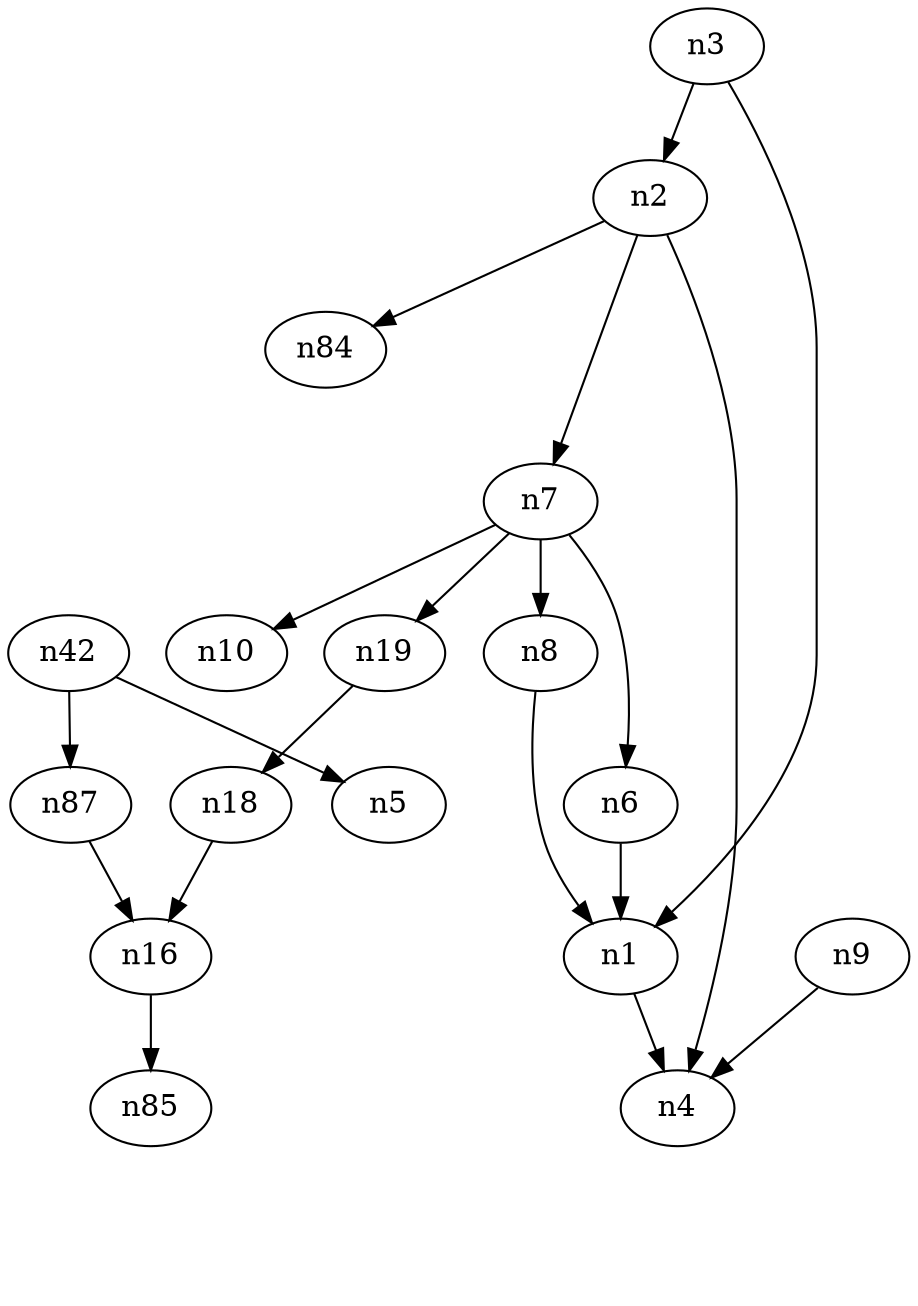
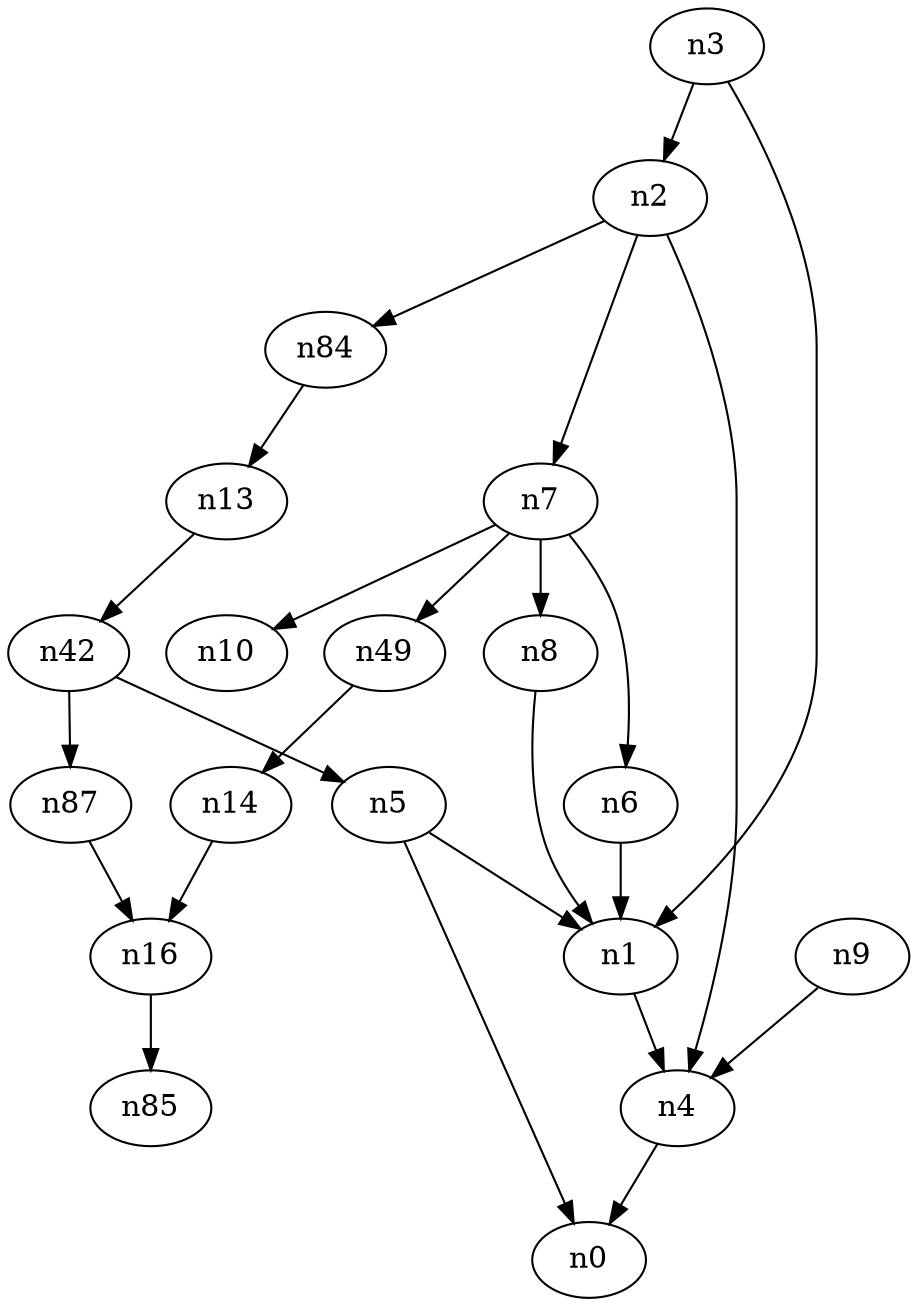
node "n13": added
node "n19": label "n19" -> "n49"
node "n18": label "n18" -> "n14"
edge "n5" -> "n1": added
node "n0": added
